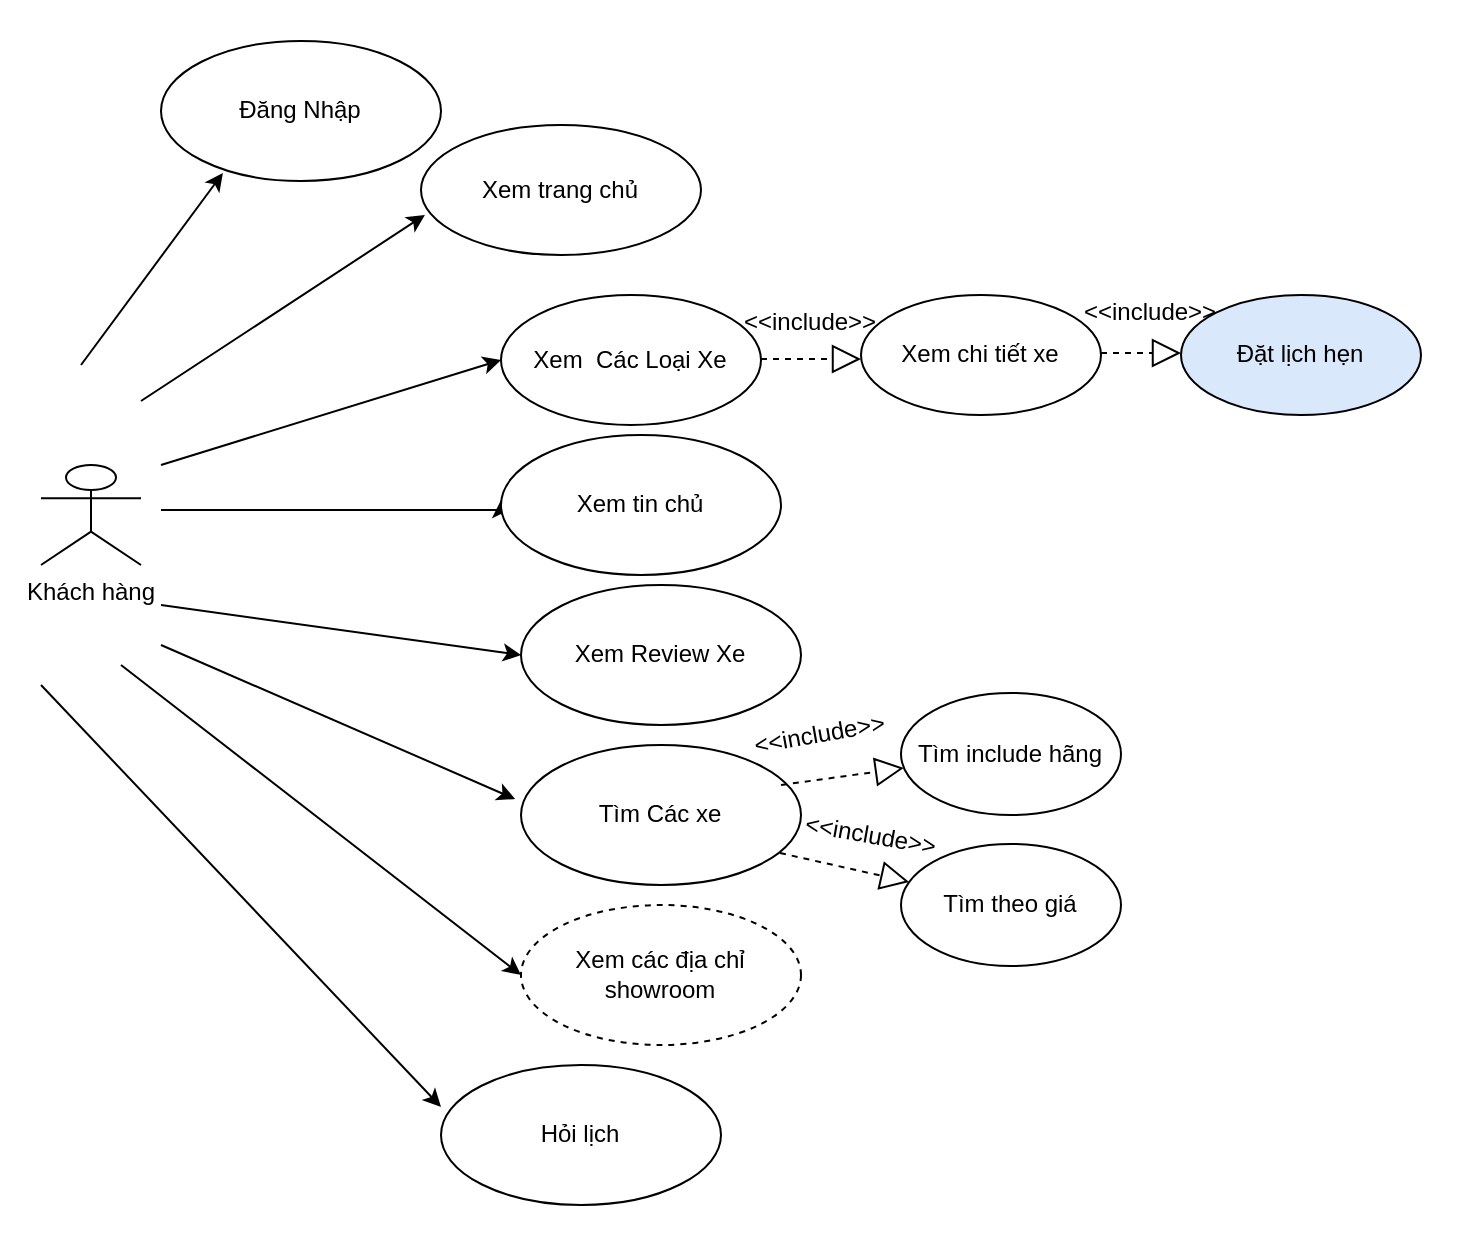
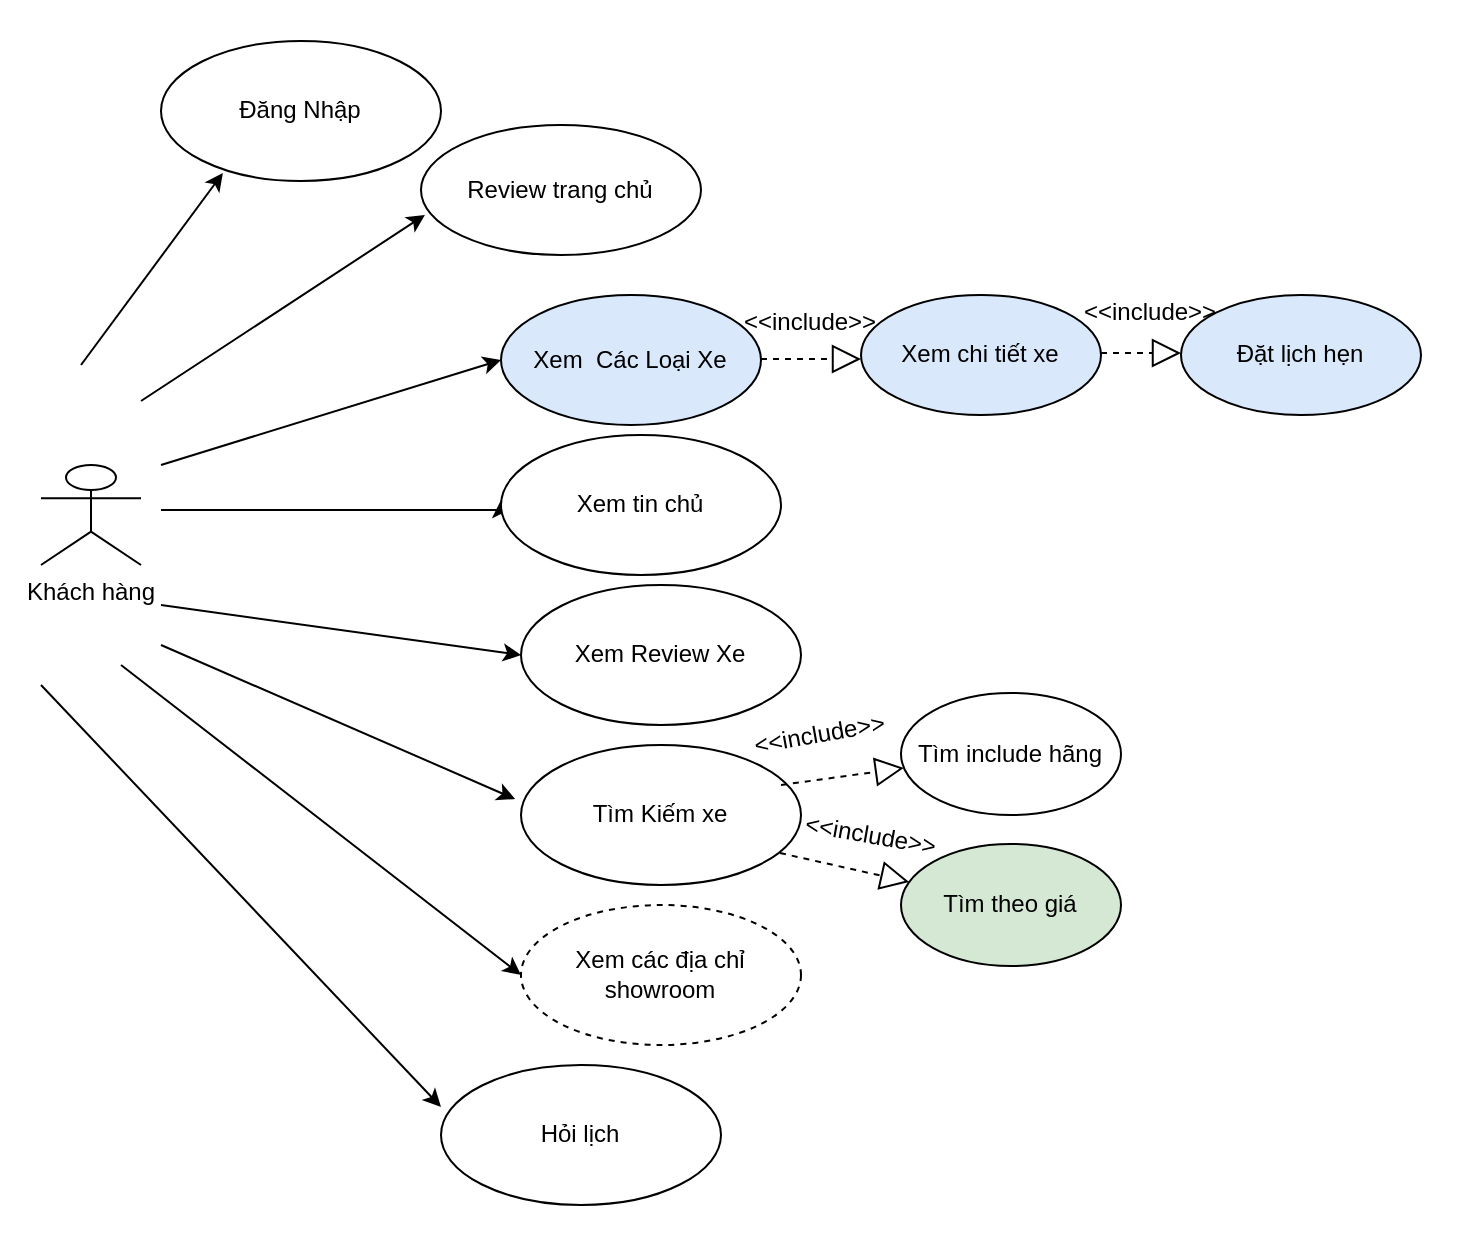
node "Xem trang chủ": label "Xem trang chủ" -> "Review trang chủ"
node "Xem chi tiết xe": fillcolor #ffffff -> #dae8fc
node "Xem Các Loại Xe": fillcolor #ffffff -> #dae8fc
node "Tìm Các xe": label "Tìm Các xe" -> "Tìm Kiếm xe"
node "Tìm theo giá": fillcolor #ffffff -> #d5e8d4
